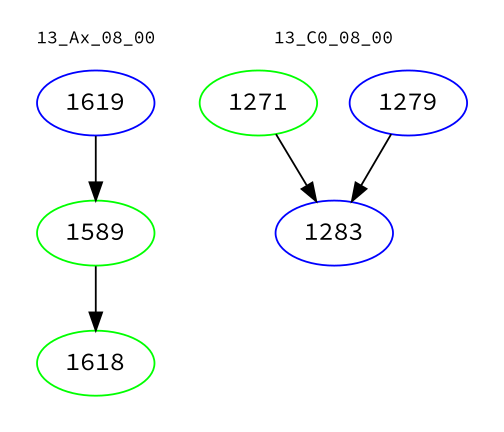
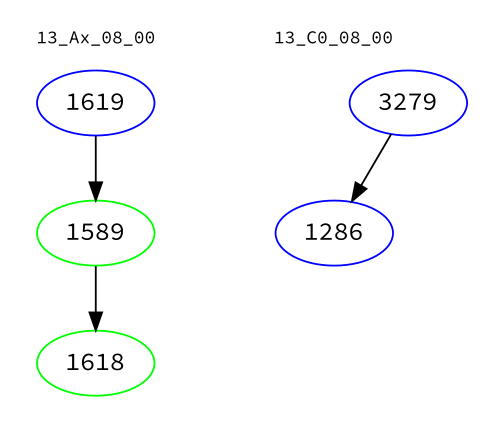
node "1271": removed
node "1279": label "1279" -> "3279"
node "1283": label "1283" -> "1286"
